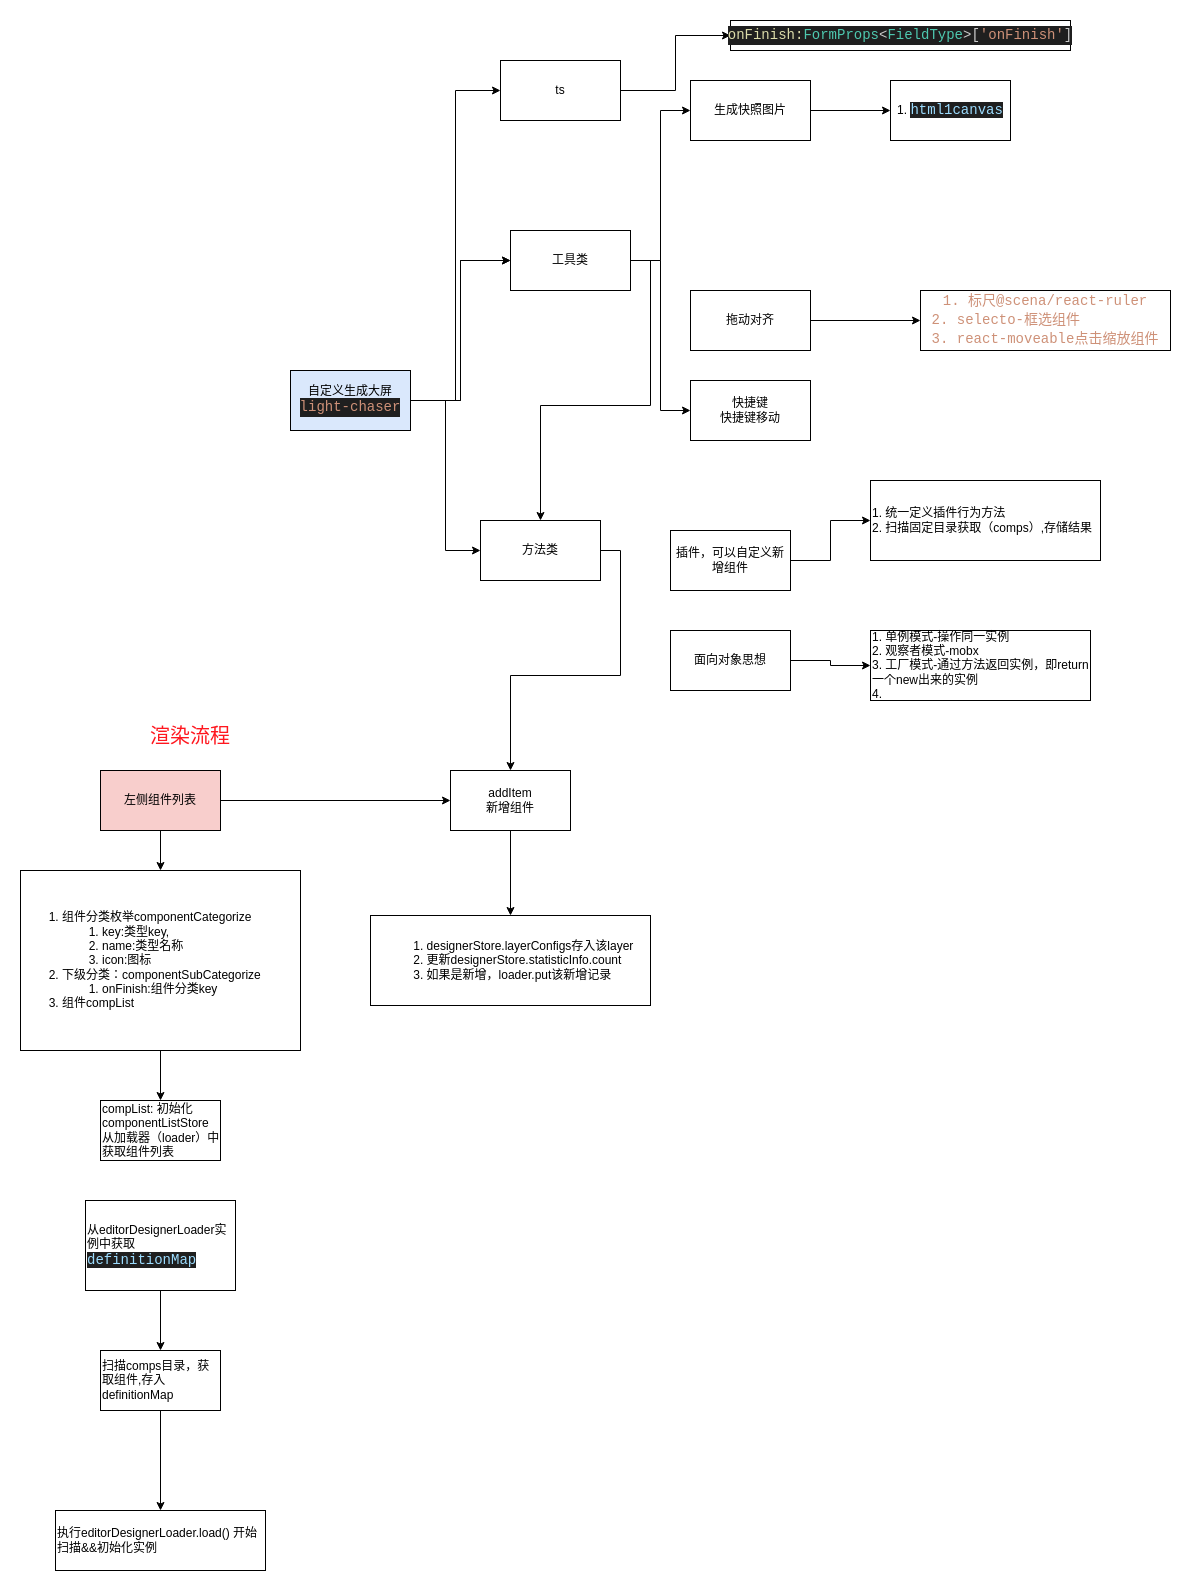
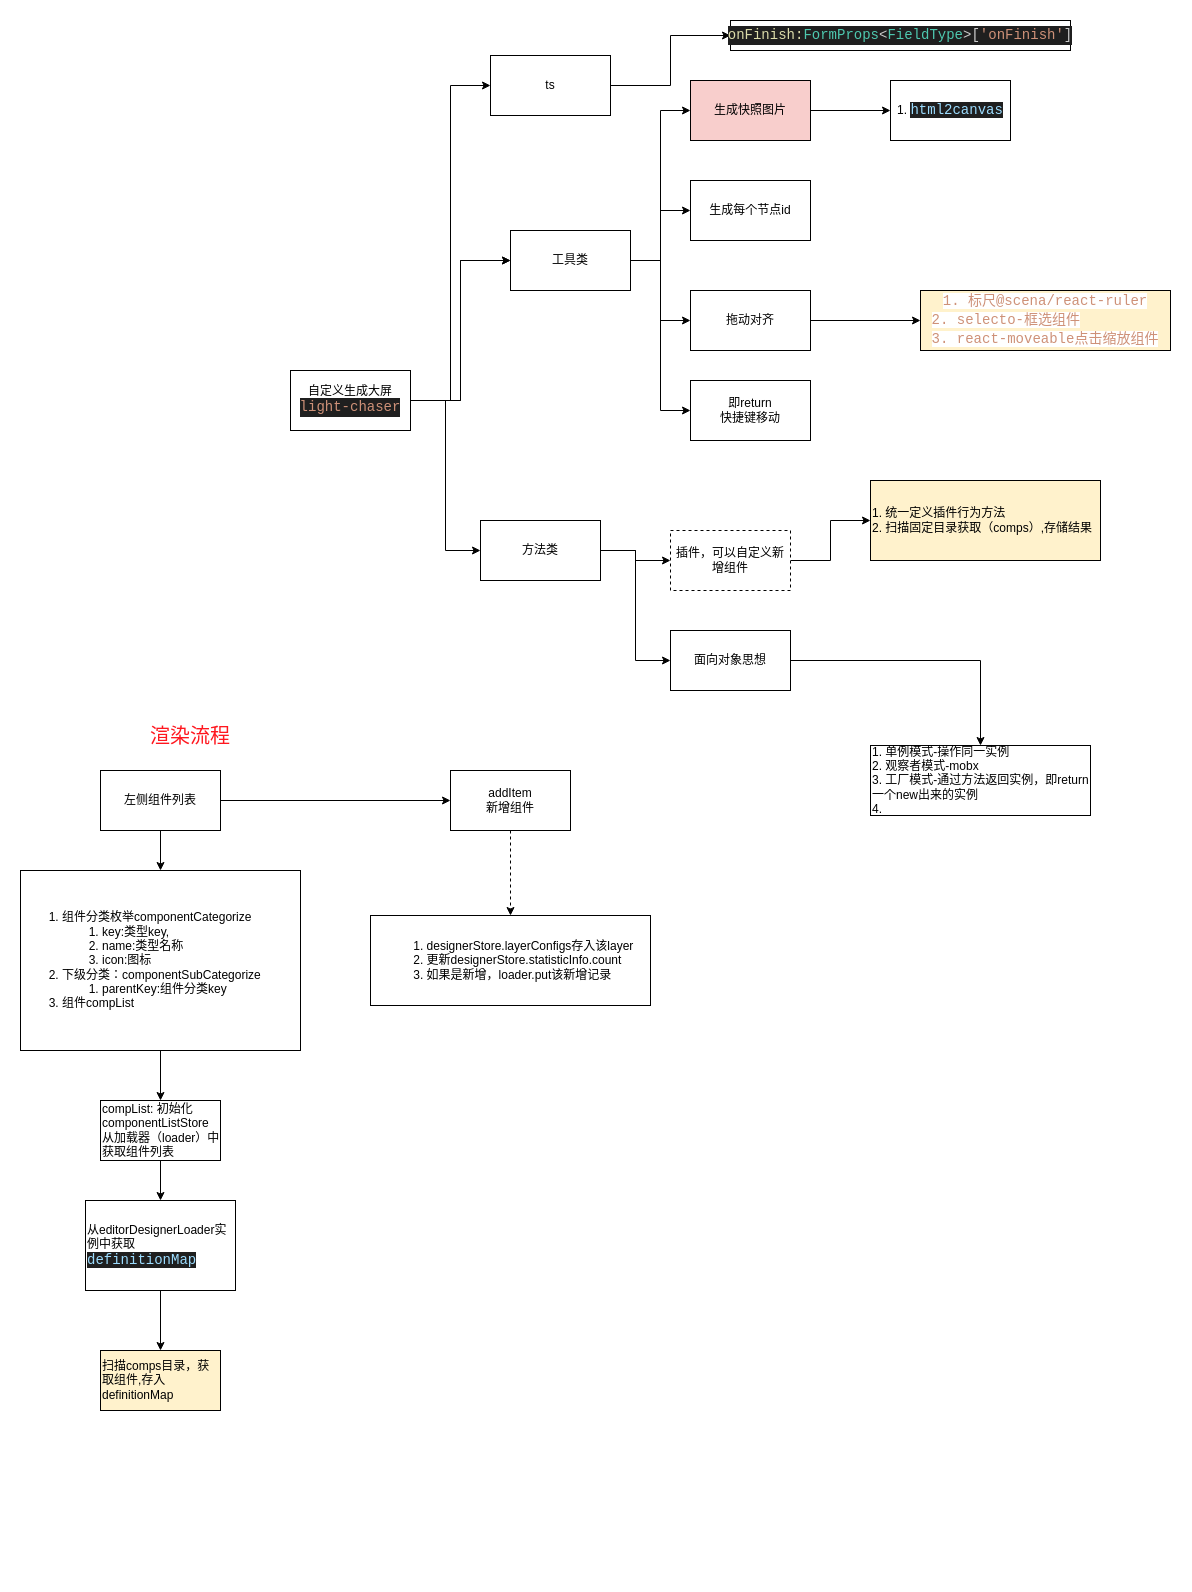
node "ts": moved (561, 91) -> (551, 86)
node "生成快照图片": fillcolor #ffffff -> #f8cecc
node "1. html1canvas": label "1. html1canvas" -> "1. html2canvas"
edge "工具类" -> "生成每个节点id": added
node "生成每个节点id": added
node "1. 标尺@scena/react-ruler 2. selecto-框选组件 3. react-moveable点击缩放组件": fillcolor #ffffff -> #fff2cc
node "自定义生成大屏 light-chaser": fillcolor #dae8fc -> #ffffff
edge "工具类" -> "方法类": now "工具类" -> "拖动对齐"
node "快捷键 快捷键移动": label "快捷键 快捷键移动" -> "即return 快捷键移动"
node "1. 统一定义插件行为方法 2. 扫描固定目录获取（comps）,存储结果": fillcolor #ffffff -> #fff2cc
edge "方法类" -> "插件，可以自定义新增组件": added
node "插件，可以自定义新增组件": style solid -> dashed
node "1. 单例模式-操作同一实例 2. 观察者模式-mobx 3. 工厂模式-通过方法返回实例，即return 一个new出来的实例 4.": moved (981, 666) -> (981, 781)
edge "方法类" -> "addItem 新增组件": now "方法类" -> "面向对象思想"
node "左侧组件列表": fillcolor #f8cecc -> #ffffff
edge "addItem 新增组件" -> "designerStore.layerConfigs存入该layer 更新designerStore.statisticInfo.count 如果是新增，loader.put该新增记录": style solid -> dashed
node "组件分类枚举componentCategorize key:类型key, name:类型名称 icon:图标 下级分类：componentSubCategorize onFinish:组件分类key 组件compList": label "组件分类枚举componentCategorize key:类型key, name:类型名称 icon:图标 下级分类：componentSubCategorize onFinish:组件分类key 组件compList" -> "组件分类枚举componentCategorize key:类型key, name:类型名称 icon:图标 下级分类：componentSubCategorize parentKey:组件分类key 组件compList"
edge "compList: 初始化componentListStore 从加载器（loader）中获取组件列表" -> "从editorDesignerLoader实例中获取definitionMap": added
node "扫描comps目录，获取组件,存入definitionMap": fillcolor #ffffff -> #fff2cc
edge "扫描comps目录，获取组件,存入definitionMap" -> "执行editorDesignerLoader.load() 开始扫描&&初始化实例": removed
node "执行editorDesignerLoader.load() 开始扫描&&初始化实例": removed
